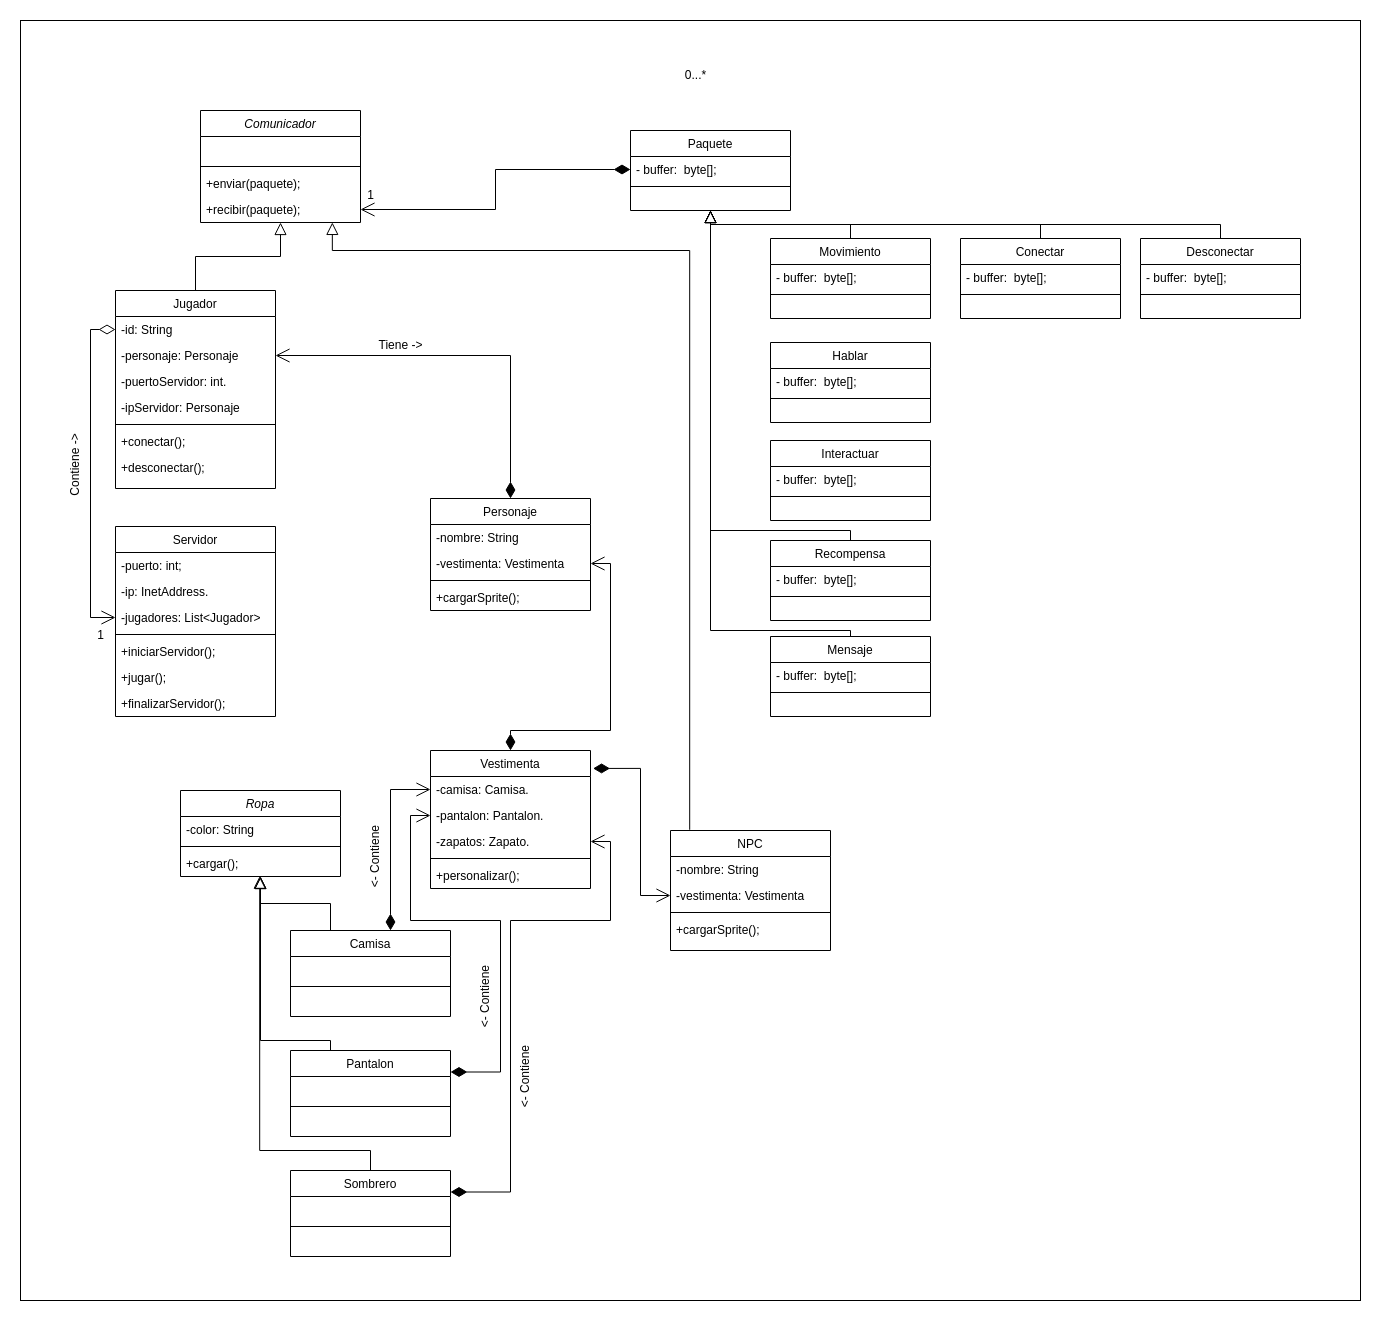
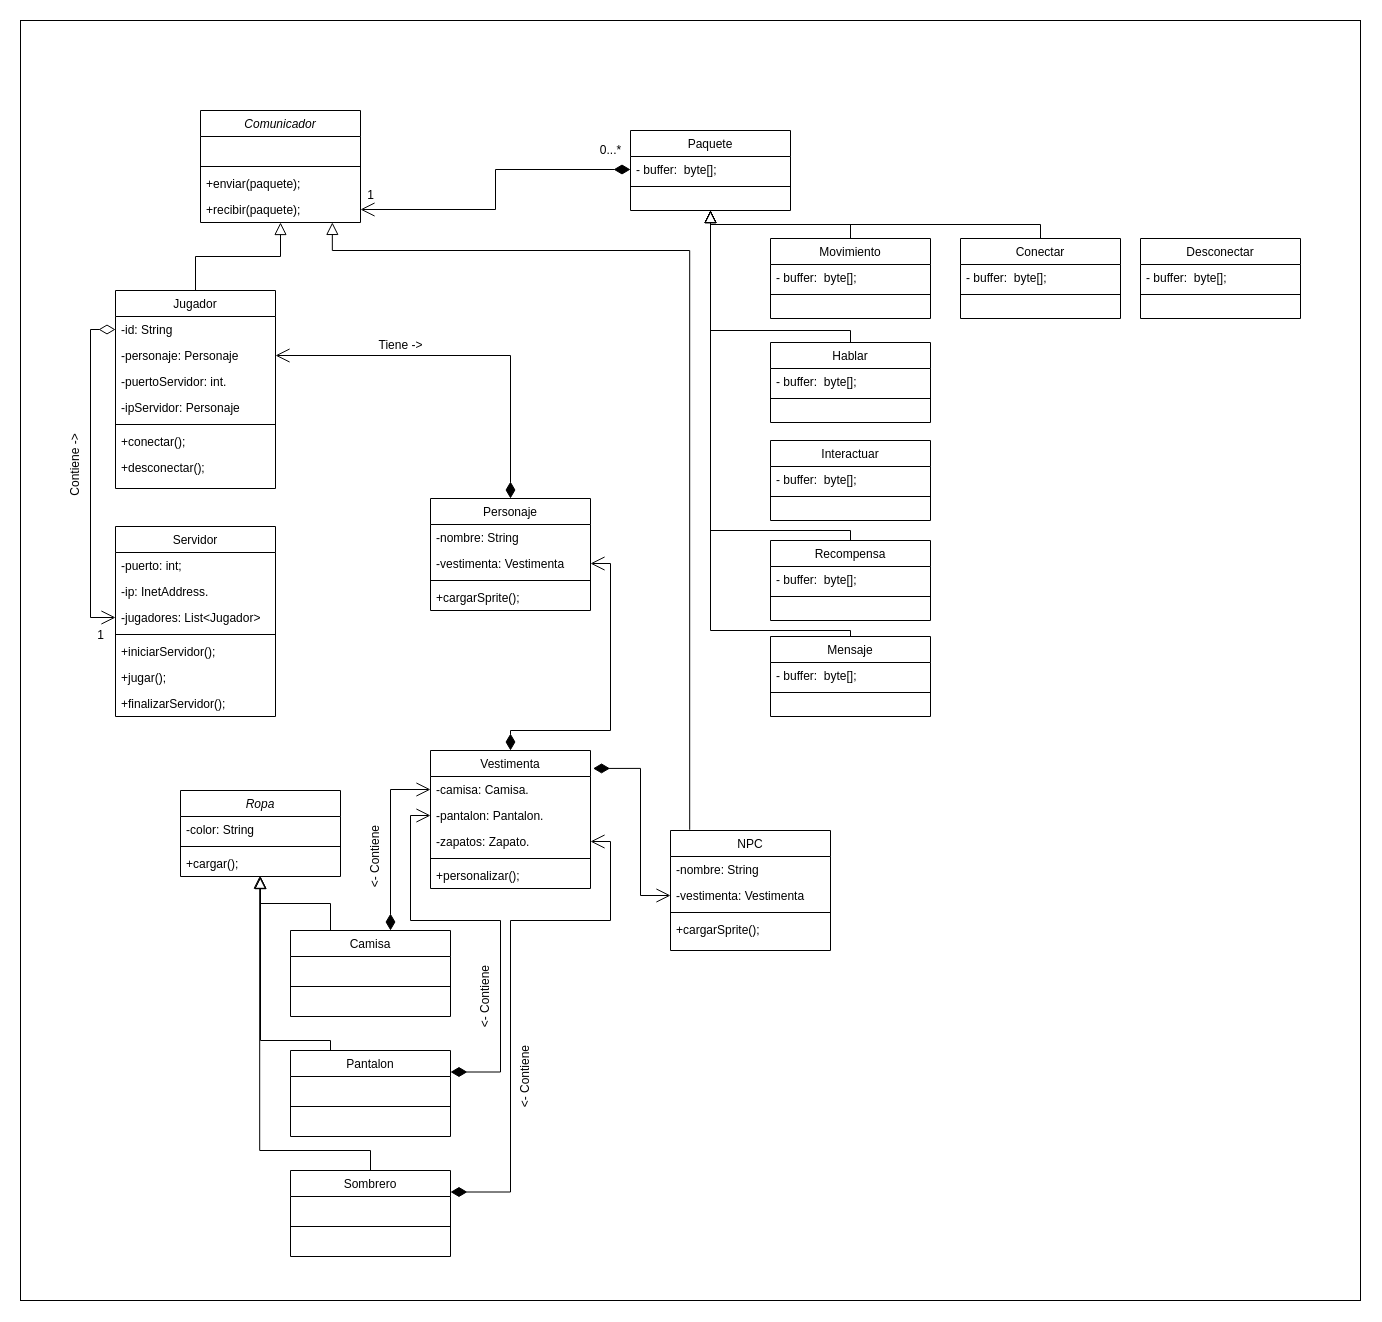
node "0...*": moved (696, 76) -> (611, 151)
edge "Desconectar" -> "Paquete": removed
edge "Hablar" -> "Paquete": added
